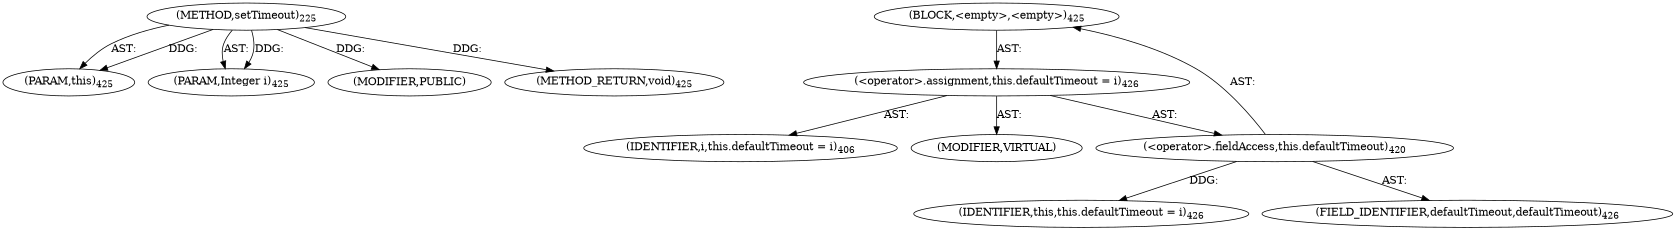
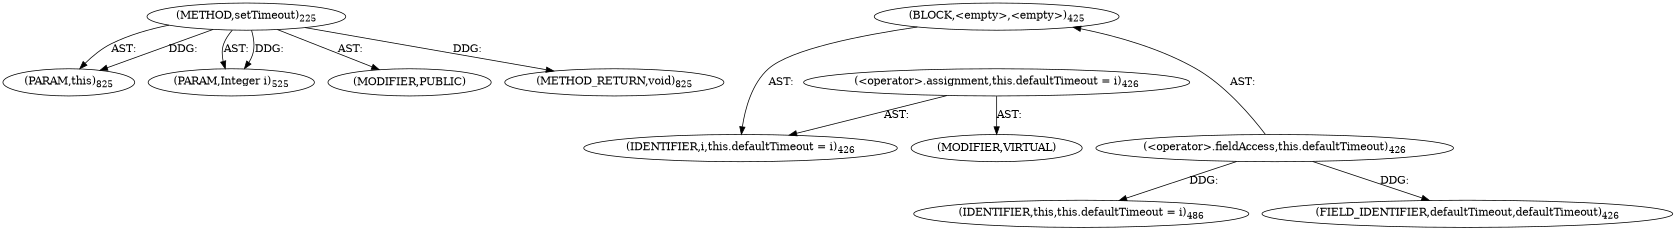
edge "(BLOCK,<empty>,<empty>)" -> "(<operator>.assignment,this.defaultTimeout = i)": now "(BLOCK,<empty>,<empty>)" -> "(IDENTIFIER,i,this.defaultTimeout = i)"
edge "(METHOD,setTimeout)" -> "(MODIFIER,PUBLIC)": label "DDG: " -> "AST: "
node "(PARAM,this)": text "425" -> "825"
node "(PARAM,Integer i)": text "425" -> "525"
node "(METHOD_RETURN,void)": text "425" -> "825"
edge "(<operator>.assignment,this.defaultTimeout = i)" -> "(<operator>.fieldAccess,this.defaultTimeout)": removed, label "AST:"
node "(IDENTIFIER,i,this.defaultTimeout = i)": text "406" -> "426"
node "(<operator>.fieldAccess,this.defaultTimeout)": text "420" -> "426"
edge "(<operator>.fieldAccess,this.defaultTimeout)" -> "(FIELD_IDENTIFIER,defaultTimeout,defaultTimeout)": label "AST: " -> "DDG: "
node "(IDENTIFIER,this,this.defaultTimeout = i)": text "426" -> "486"
